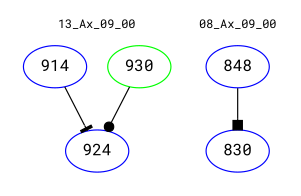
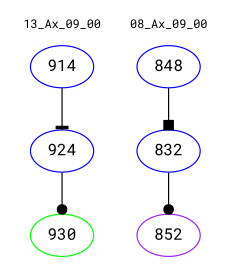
edge "930" -> "924": reversed
node "830": label "830" -> "832"
node "852": added
